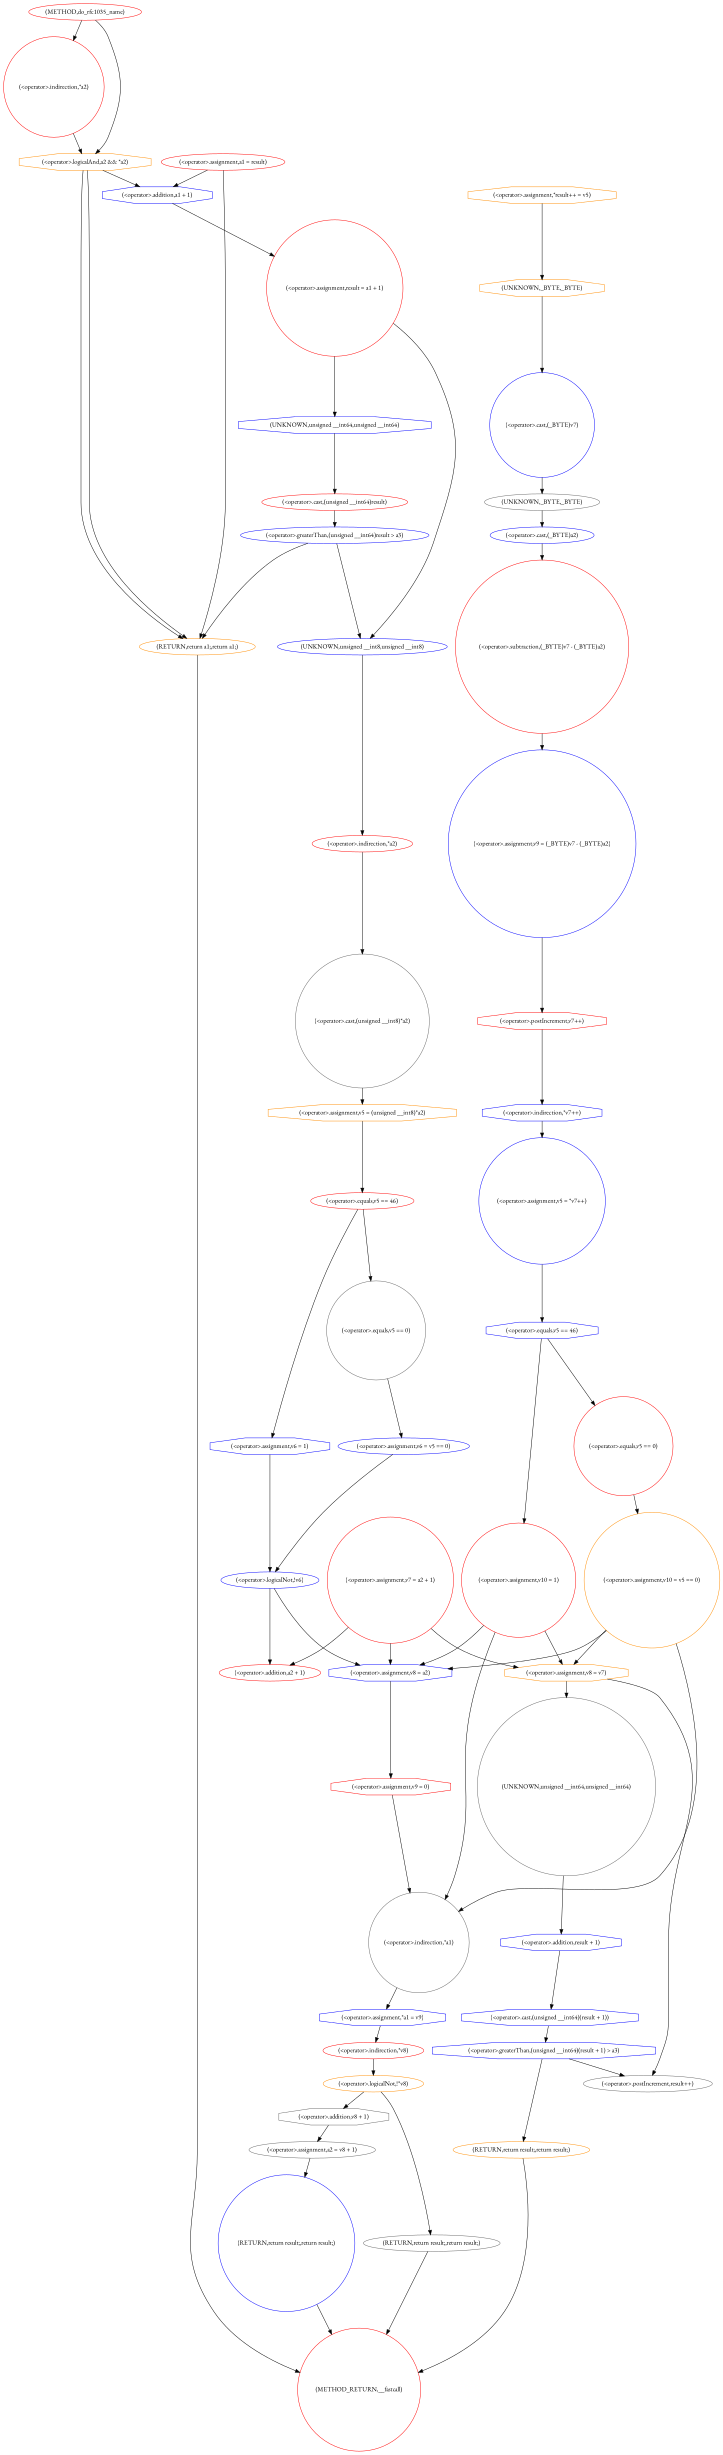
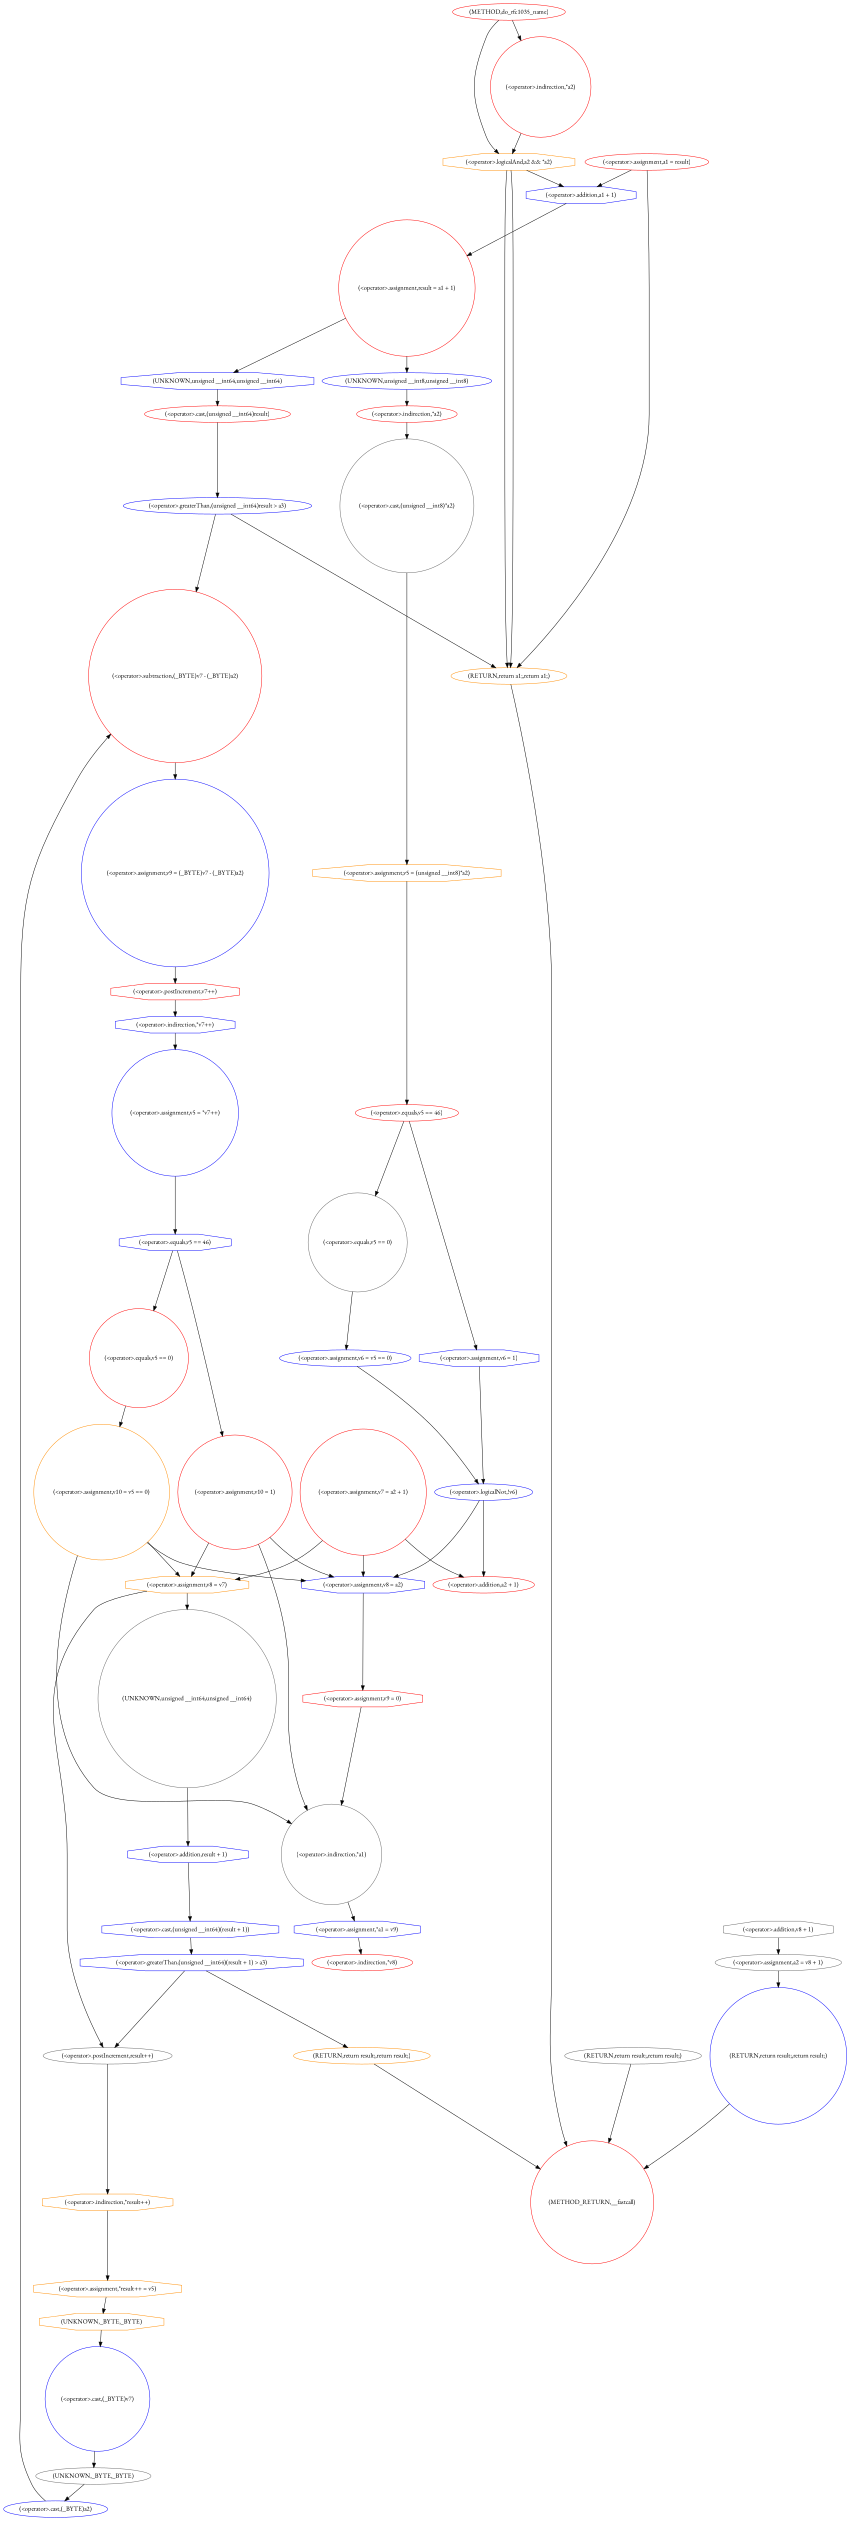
edge "(<operator>.greaterThan,(unsigned __int64)result > a3)" -> "(UNKNOWN,unsigned __int8,unsigned __int8)": now "(<operator>.greaterThan,(unsigned __int64)result > a3)" -> "(<operator>.subtraction,(_BYTE)v7 - (_BYTE)a2)"
node "(<operator>.logicalNot,!*v8)": removed
node "(<operator>.indirection,*result++)": added
